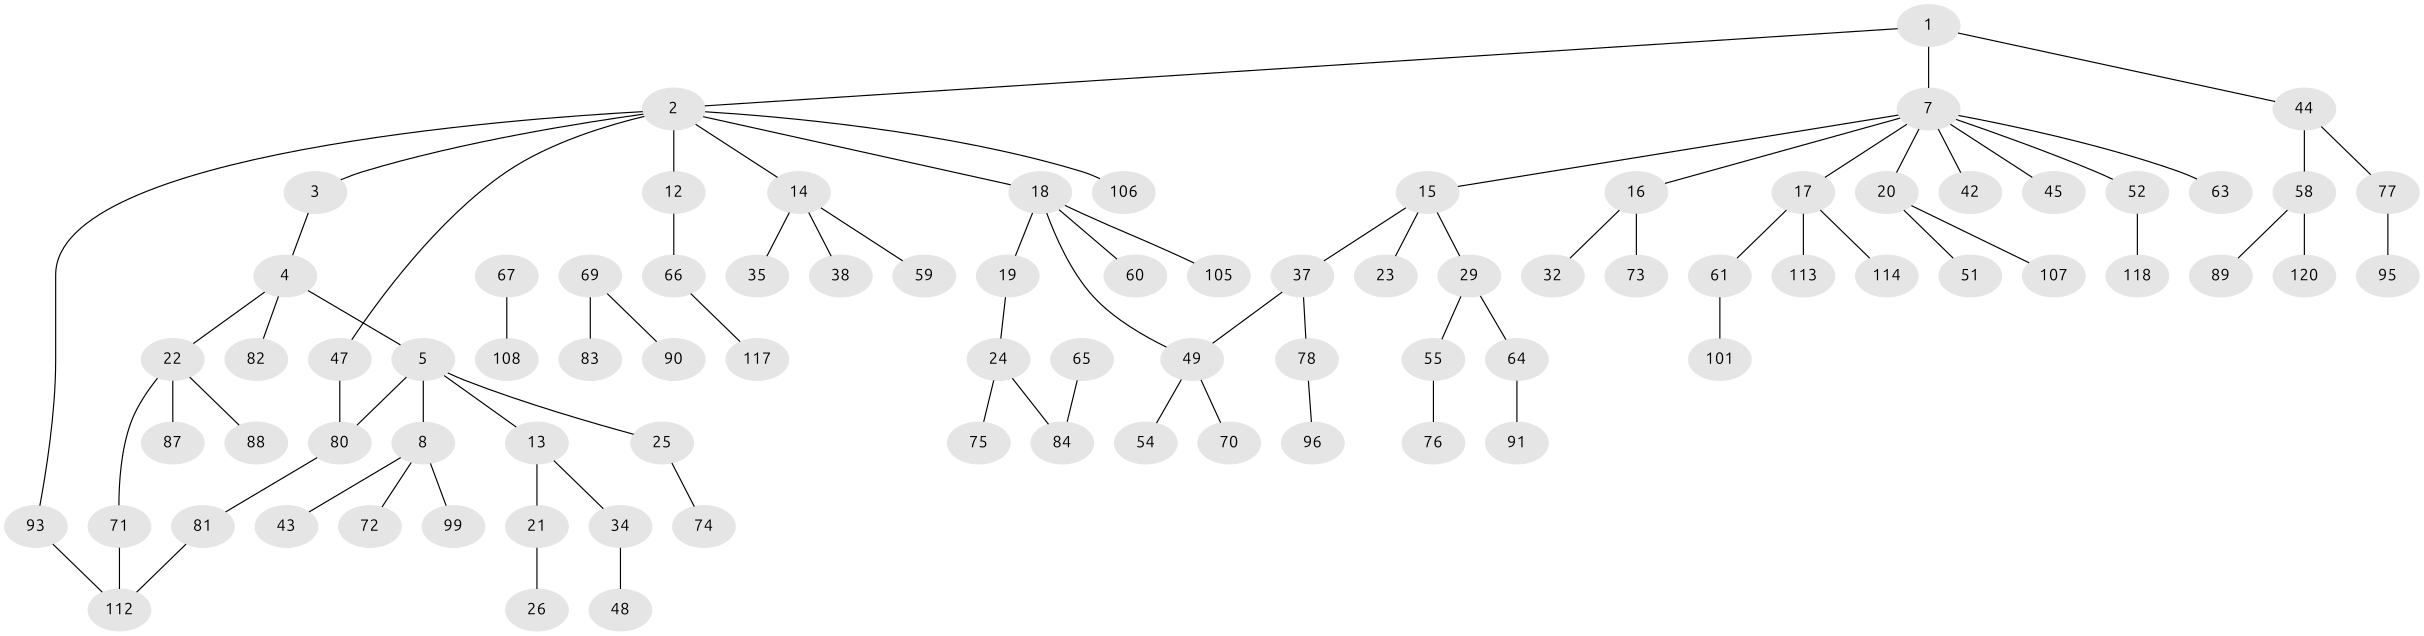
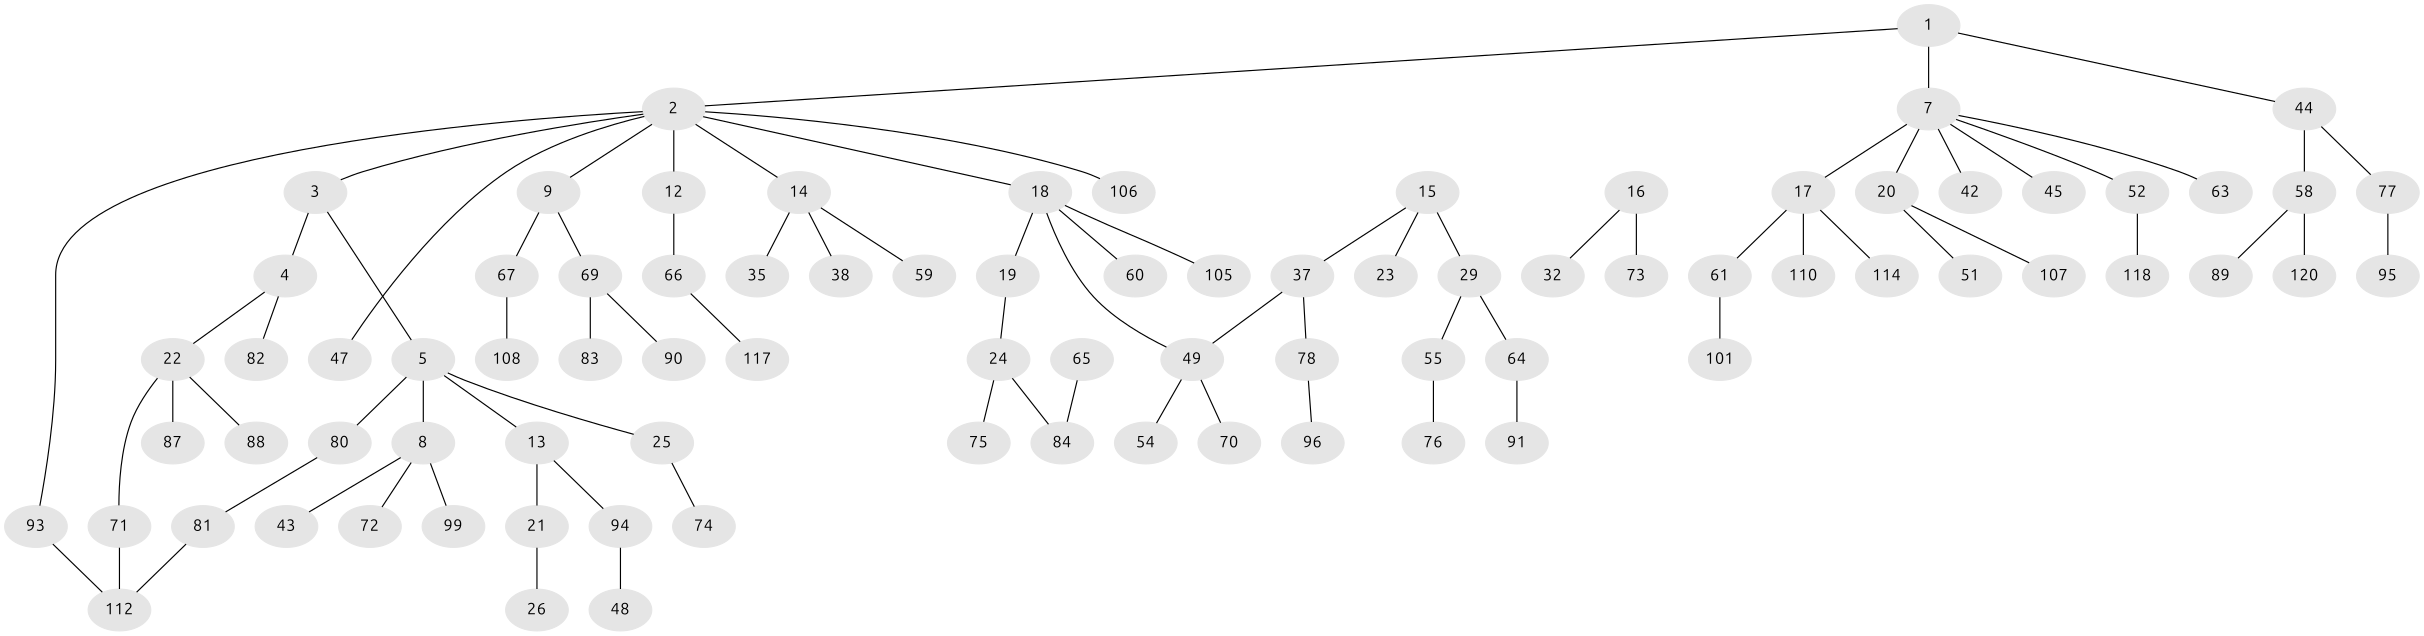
edge "7" -- "15": removed
edge "7" -- "16": removed
node "9": added
node "113": label "113" -> "110"
edge "4" -- "5": now "3" -- "5"
edge "47" -- "80": removed
node "34": label "34" -> "94"
